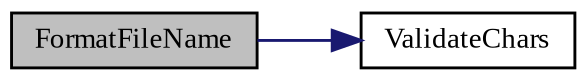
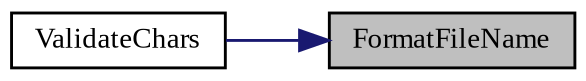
edge "FormatFileName" -> "ValidateChars": reversed
